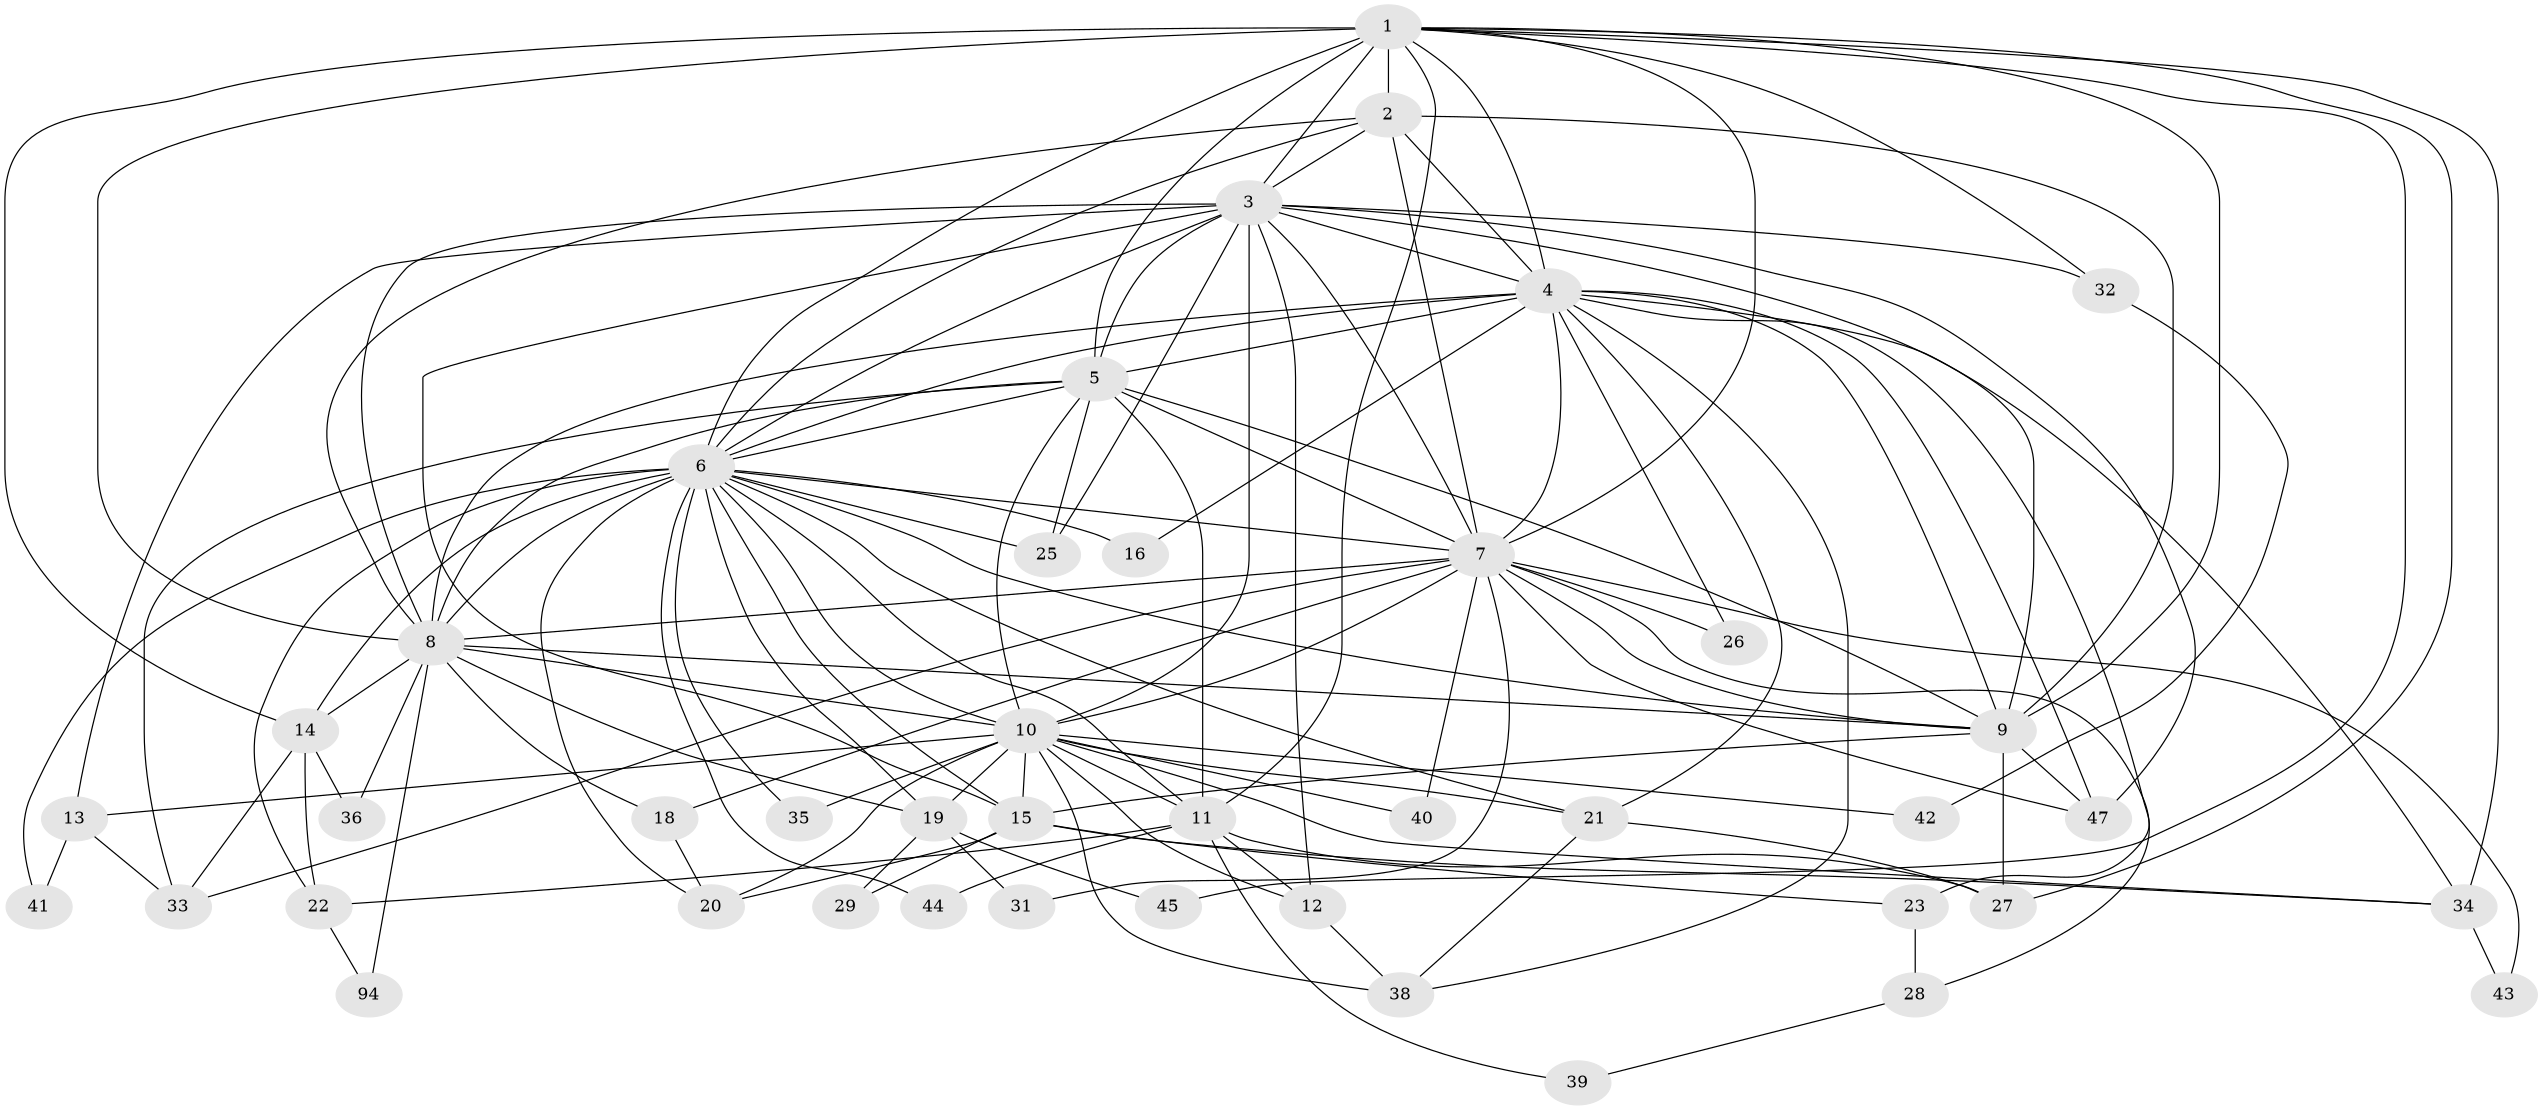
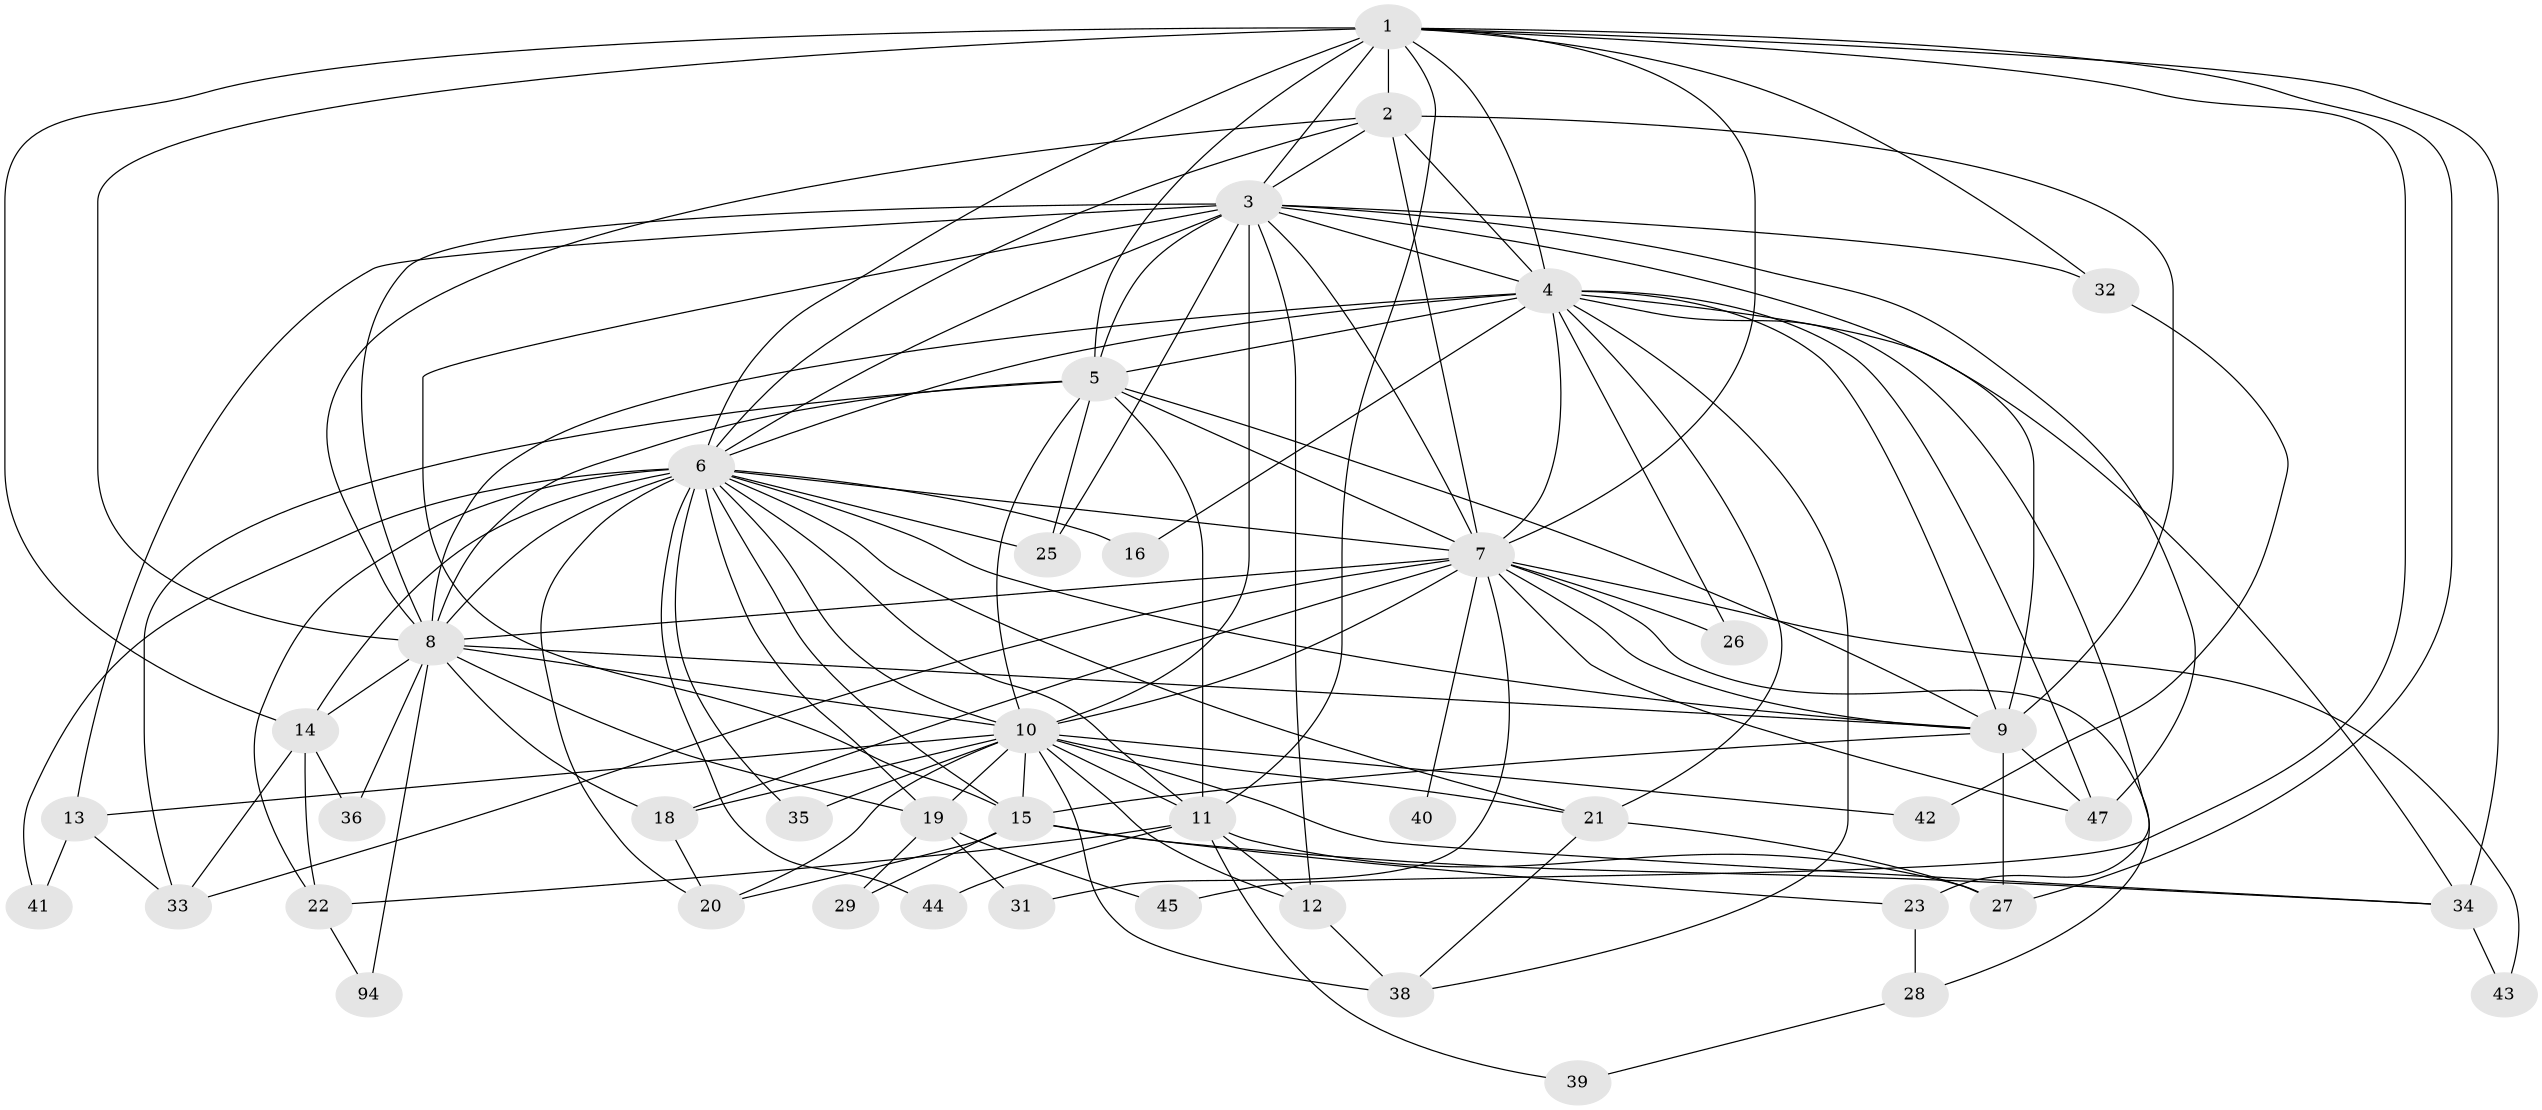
edge "1" -- "9": removed
edge "5" -- "6": removed
edge "10" -- "40": now "10" -- "18"
